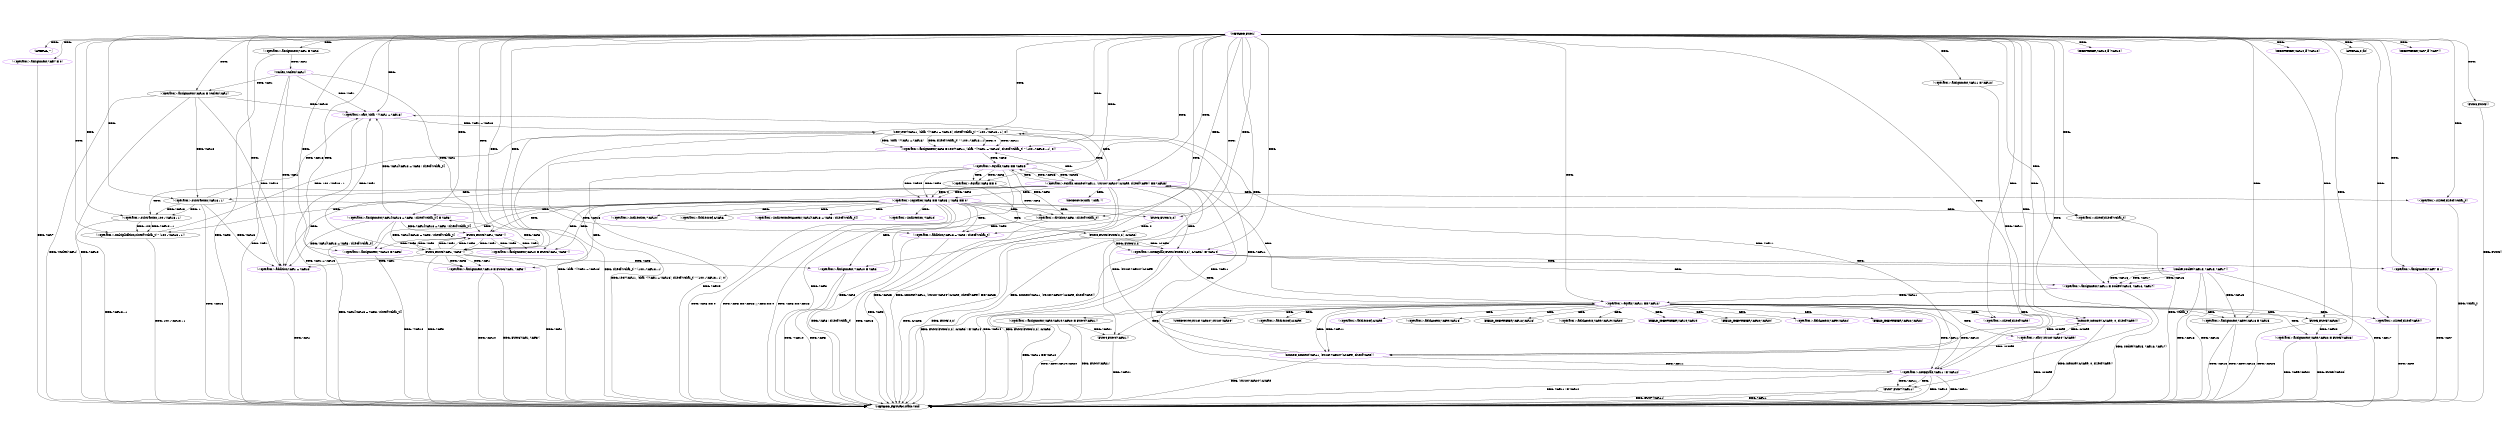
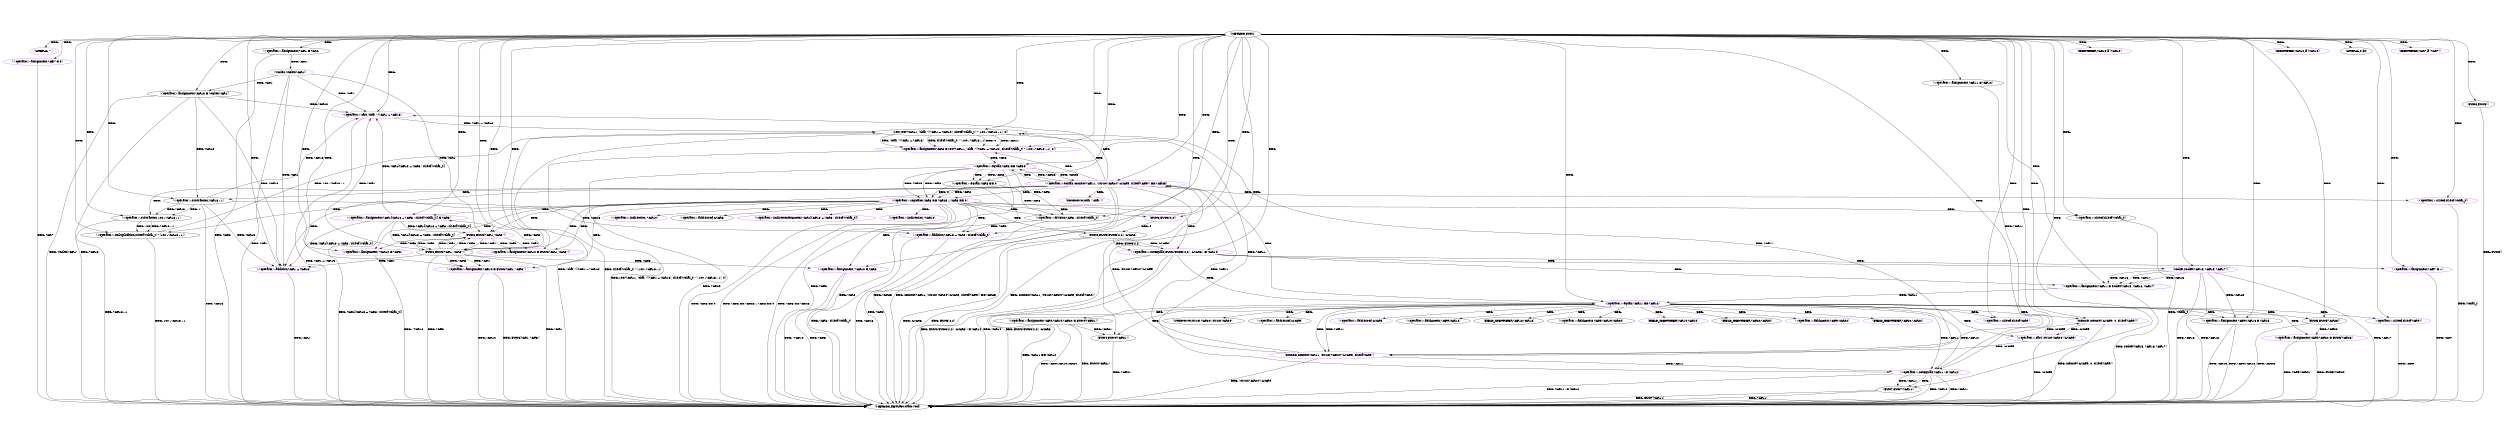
node "(METHOD,FUN1)": color purple -> black
edge "(METHOD,FUN1)" -> "(<operator>.assignment,VAR9.VAR22 = FUN5(VAR23))": now "(METHOD,FUN1)" -> "(socket,socket(VAR15, VAR15, VAR17))"
edge "(FUN3,FUN3(2,2))" -> "(FUN2,FUN2(FUN3(2,2), &VAR6))": label "DDG: 2" -> "CDG: 2"
